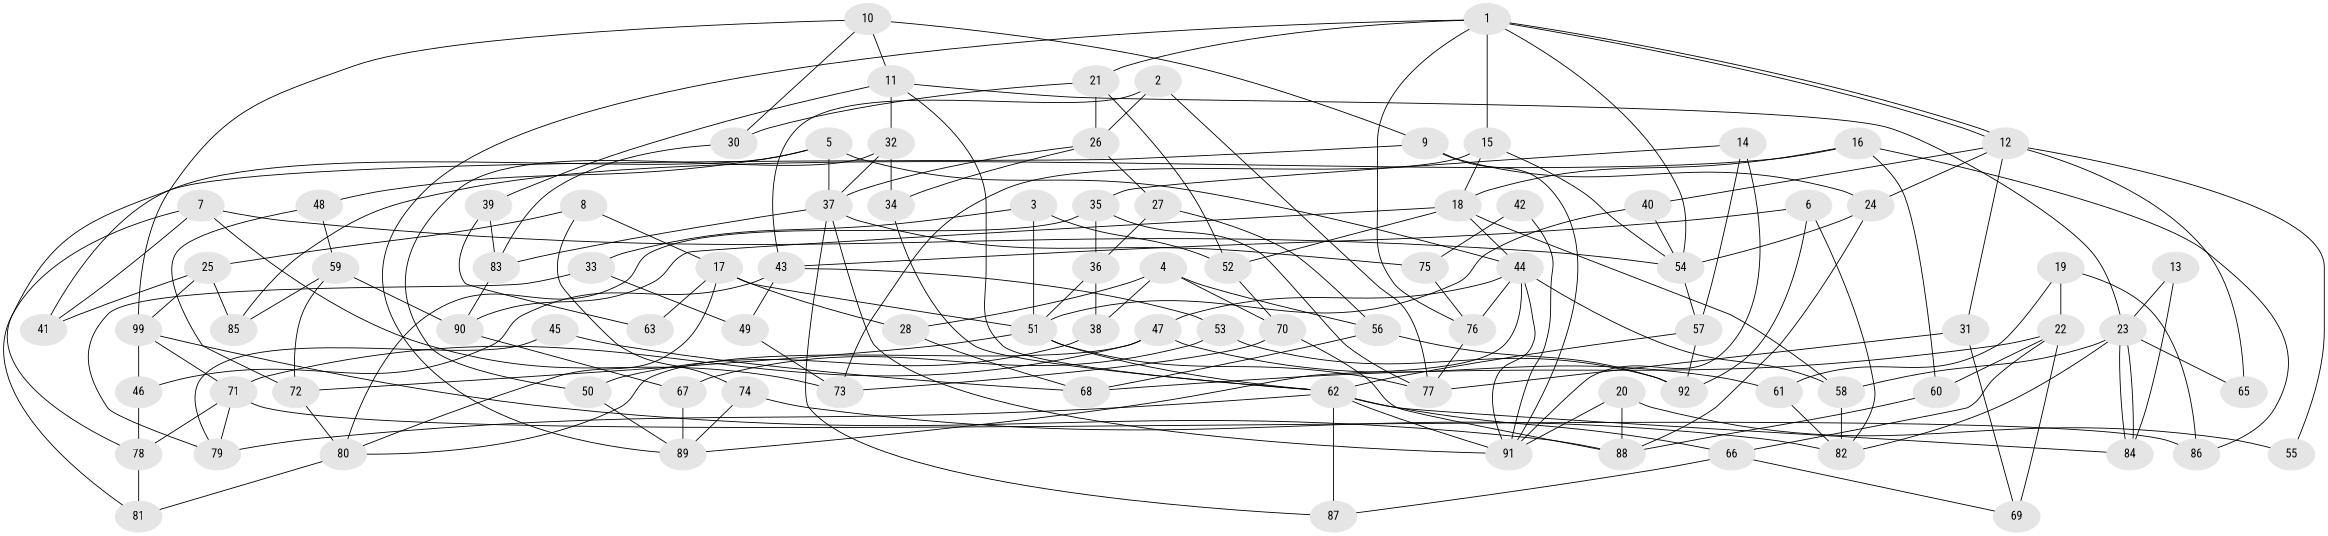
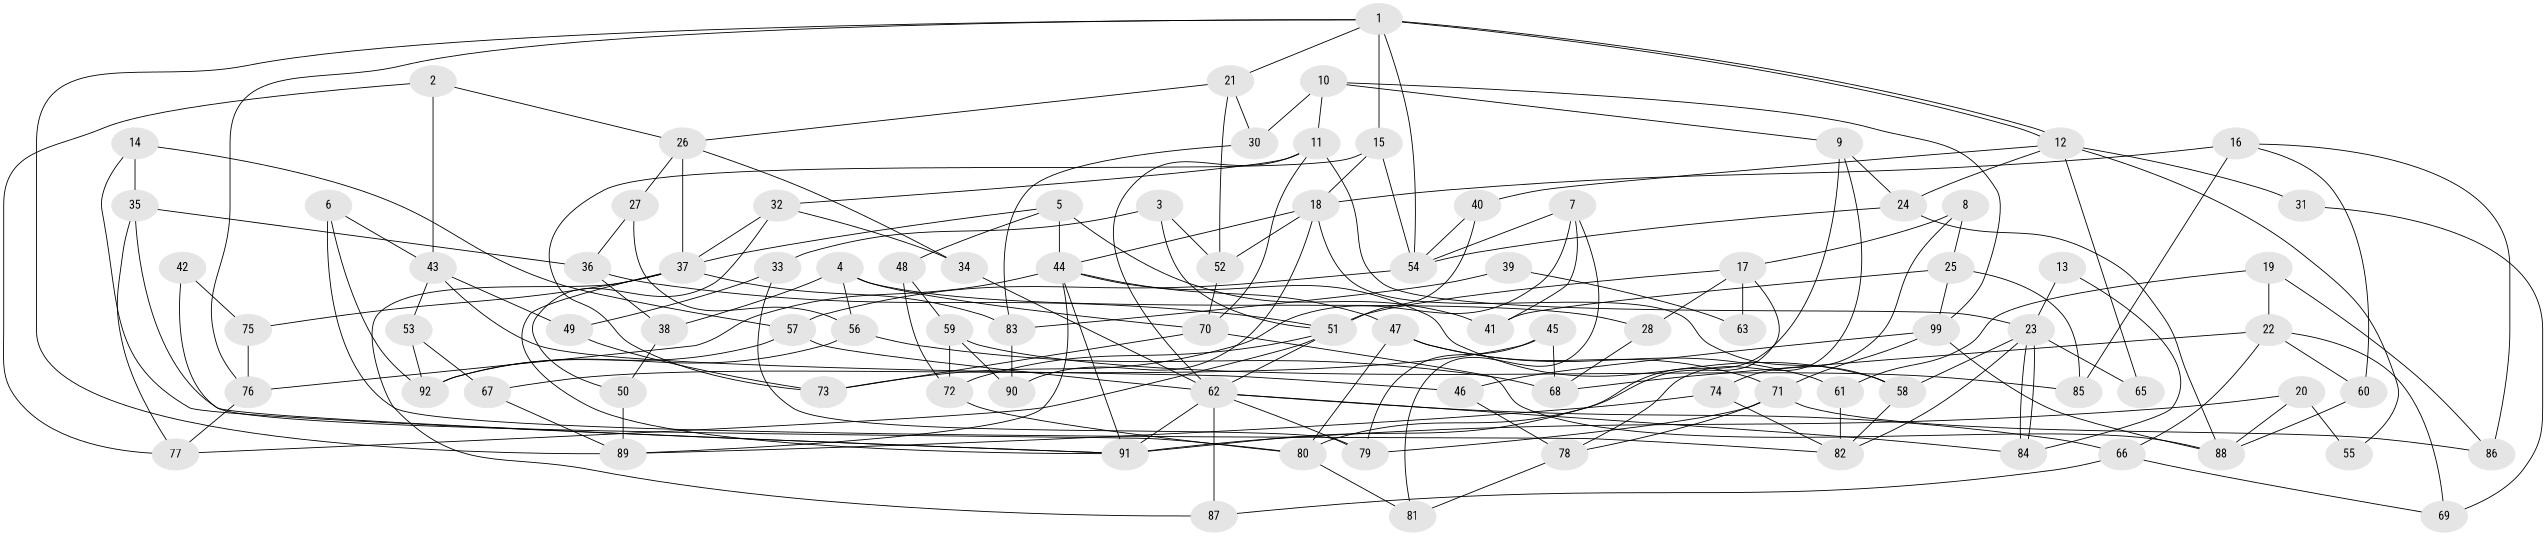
edge "11" -- "39": now "11" -- "70"
edge "90" -- "67": now "45" -- "67"
edge "31" -- "77": removed
